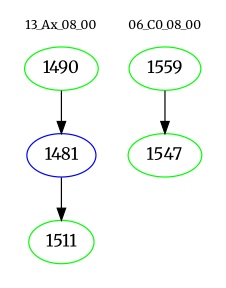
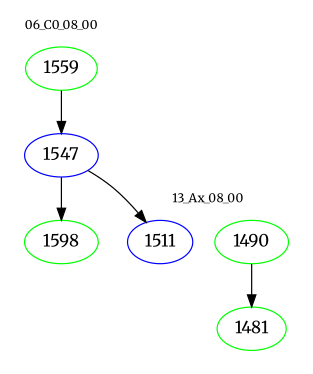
node "1481": color blue -> green
node "1547": color green -> blue
edge "1481" -> "1511": now "1547" -> "1511"
node "1598": added
node "1511": color green -> blue
